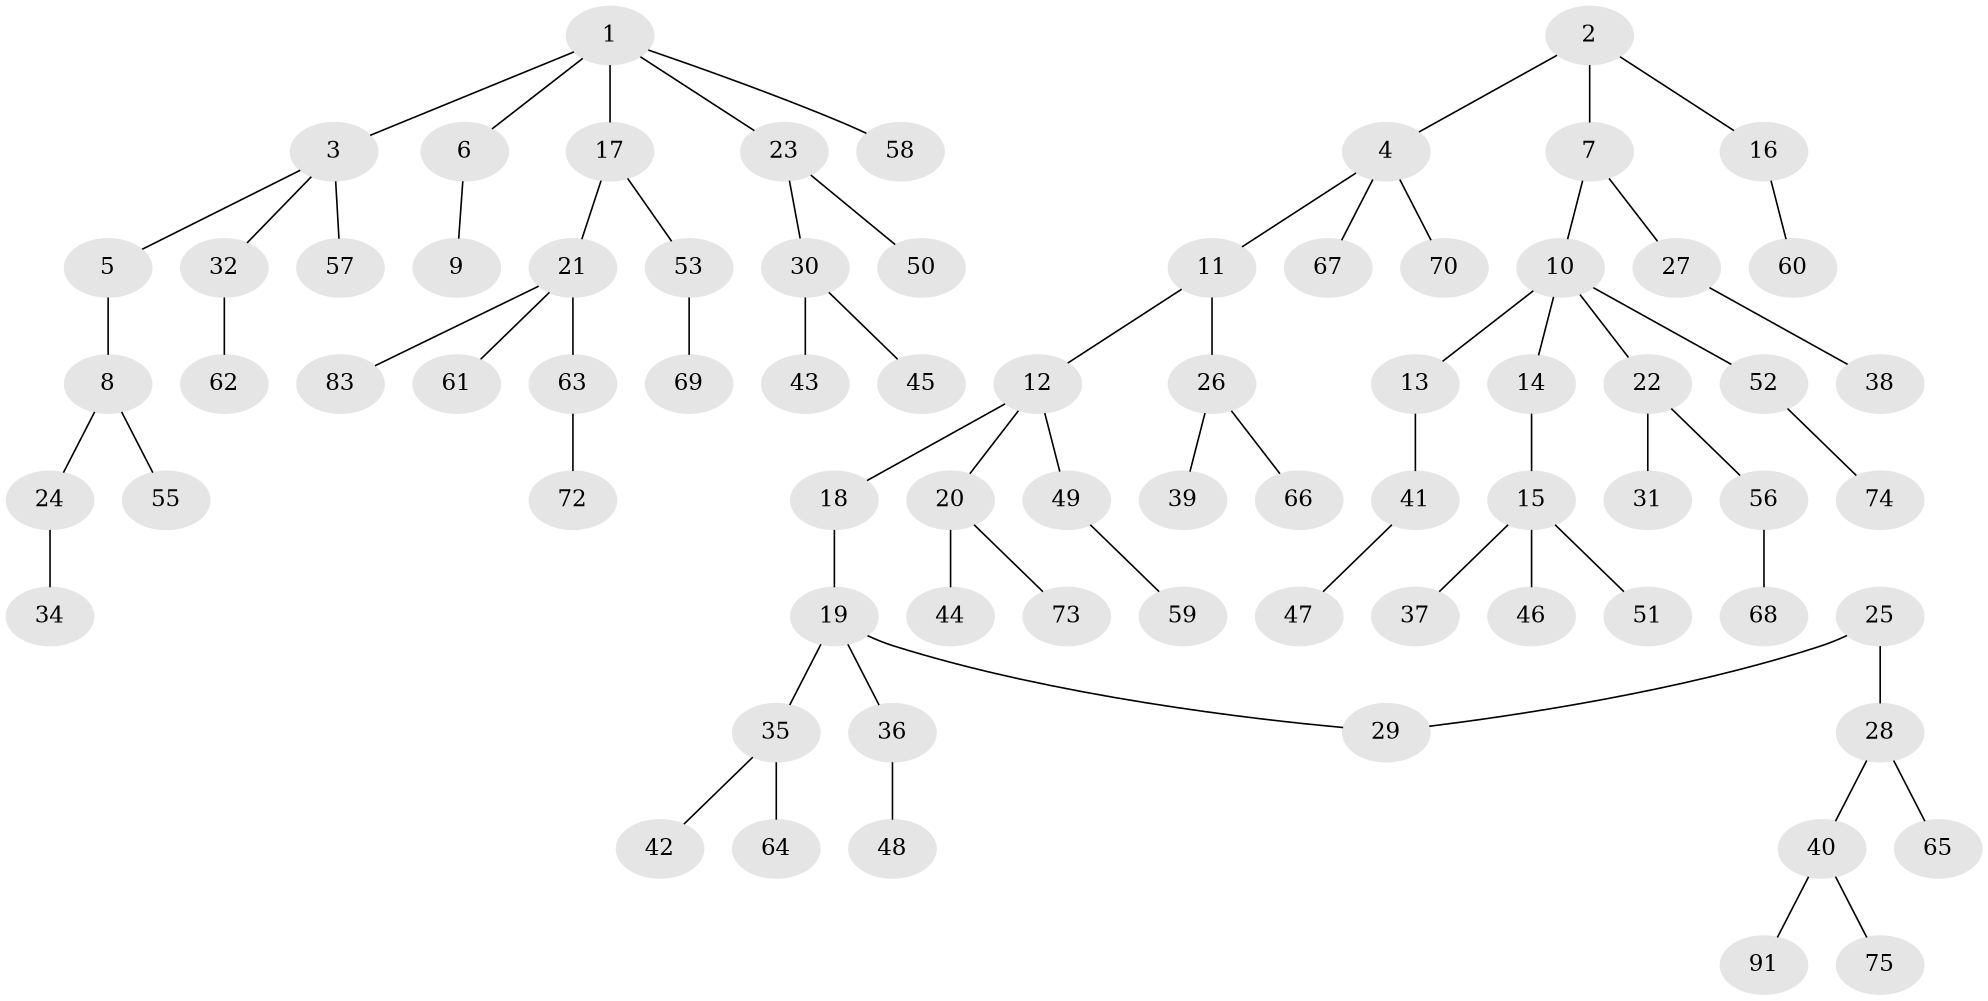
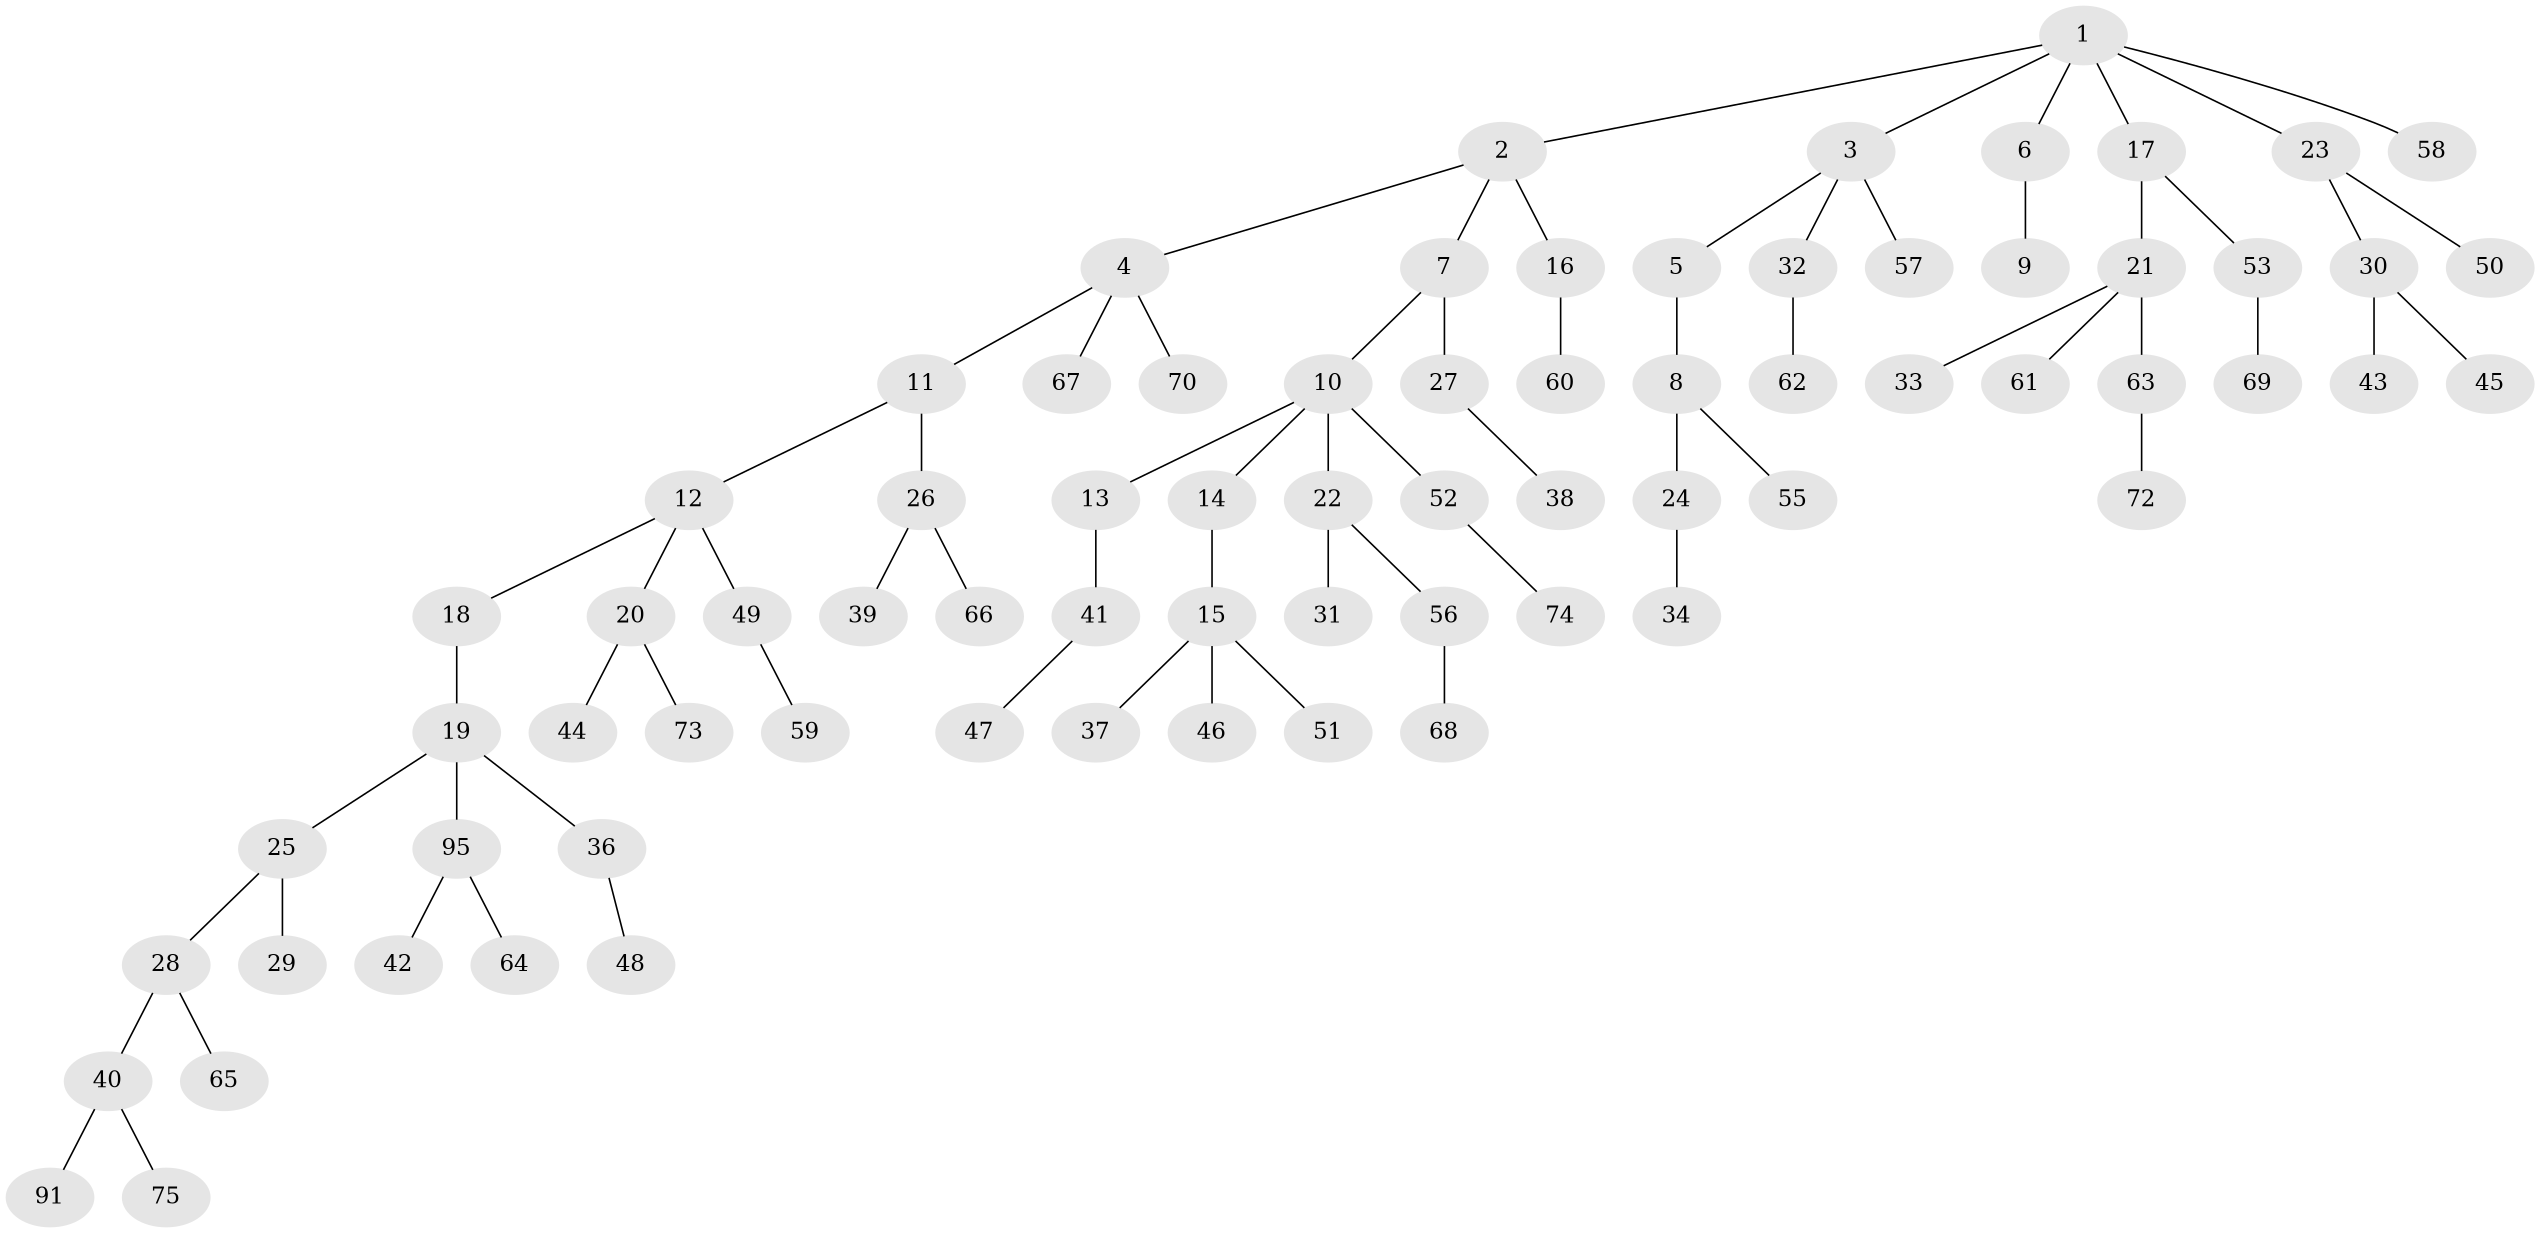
edge "1" -- "2": added
node "83": label "83" -> "33"
edge "19" -- "29": now "19" -- "25"
node "35": label "35" -> "95"
